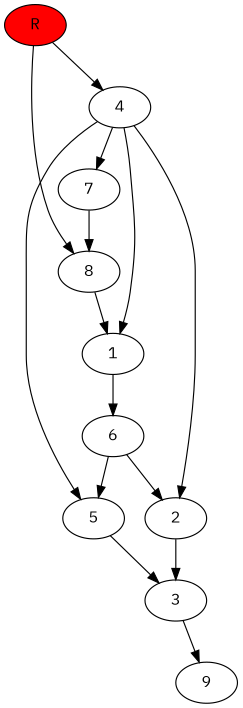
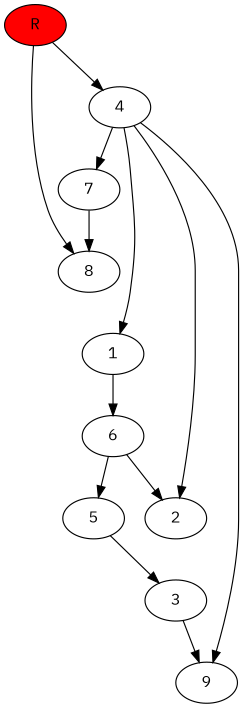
edge "4" -> "5": now "4" -> "9"
edge "8" -> "1": removed
edge "2" -> "3": removed
